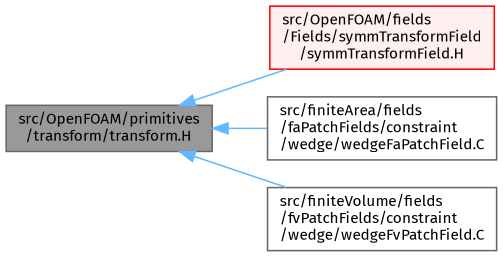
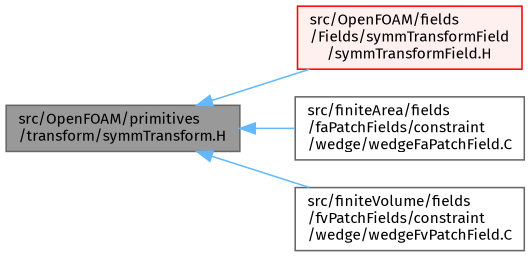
node "src/OpenFOAM/primitives /transform/transform.H": label "src/OpenFOAM/primitives /transform/transform.H" -> "src/OpenFOAM/primitives /transform/symmTransform.H"
